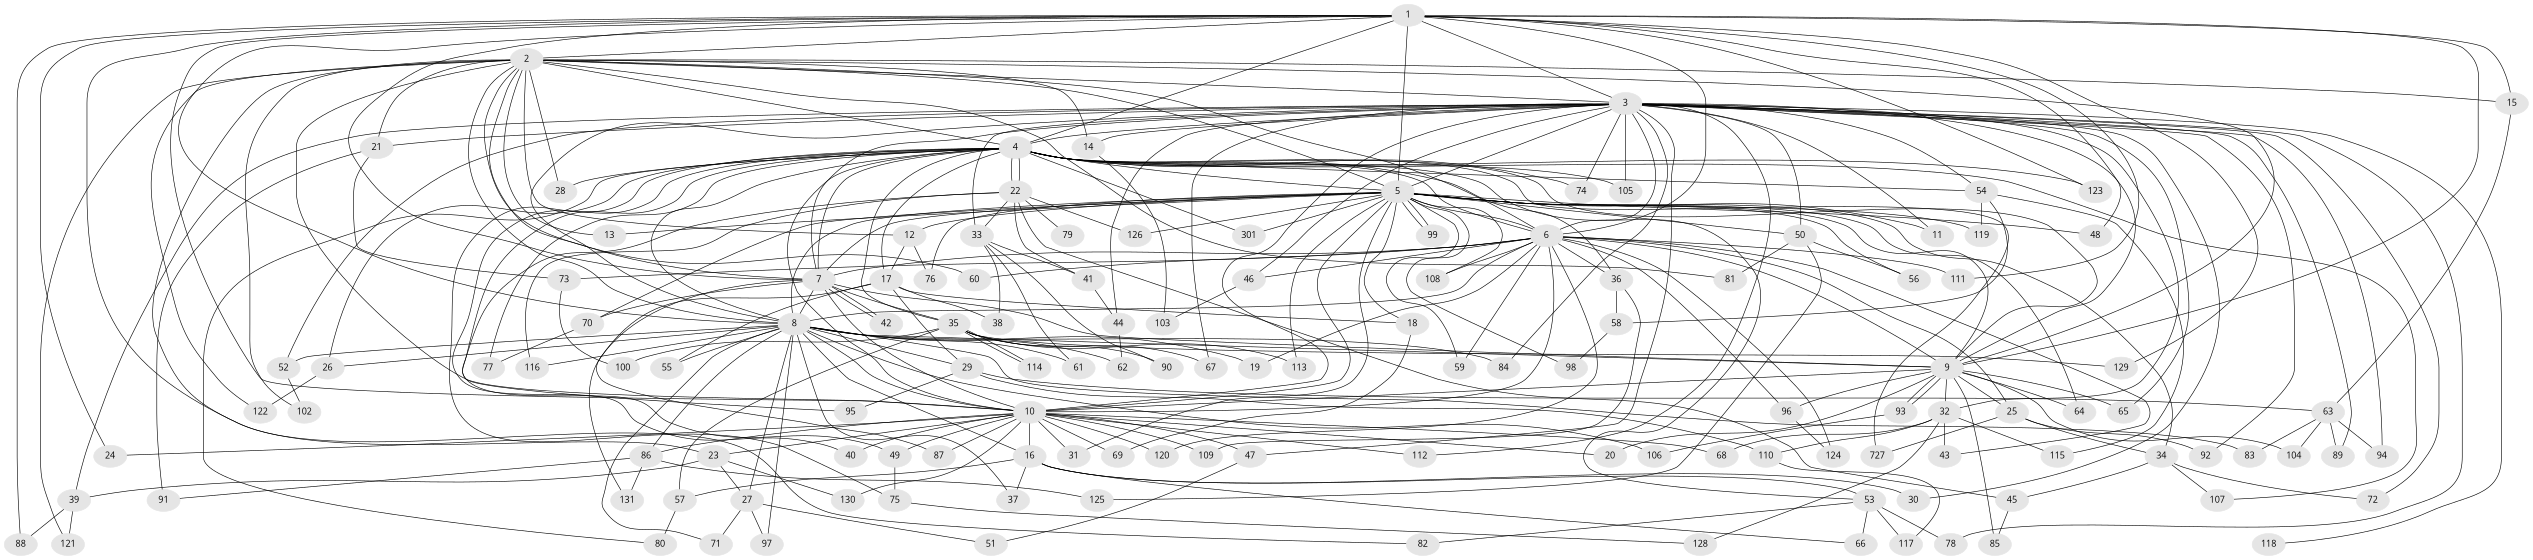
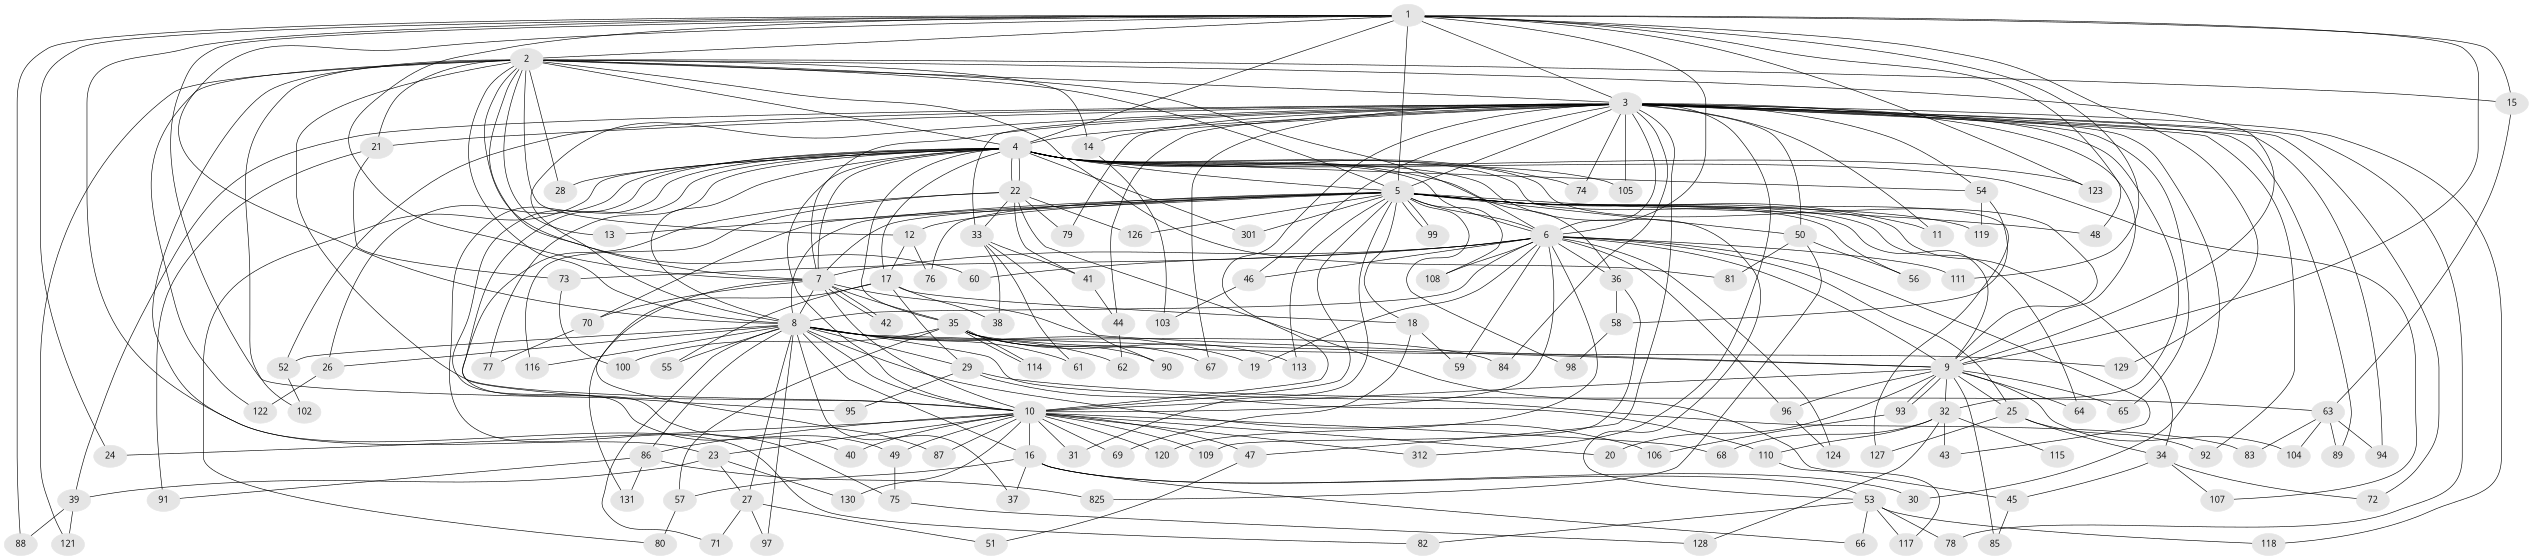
edge "3" -- "79": added
edge "5" -- "59": now "18" -- "59"
edge "54" -- "115": removed
node "112": label "112" -> "312"
node "727": label "727" -> "127"
node "125": label "125" -> "825"
edge "53" -- "118": added
